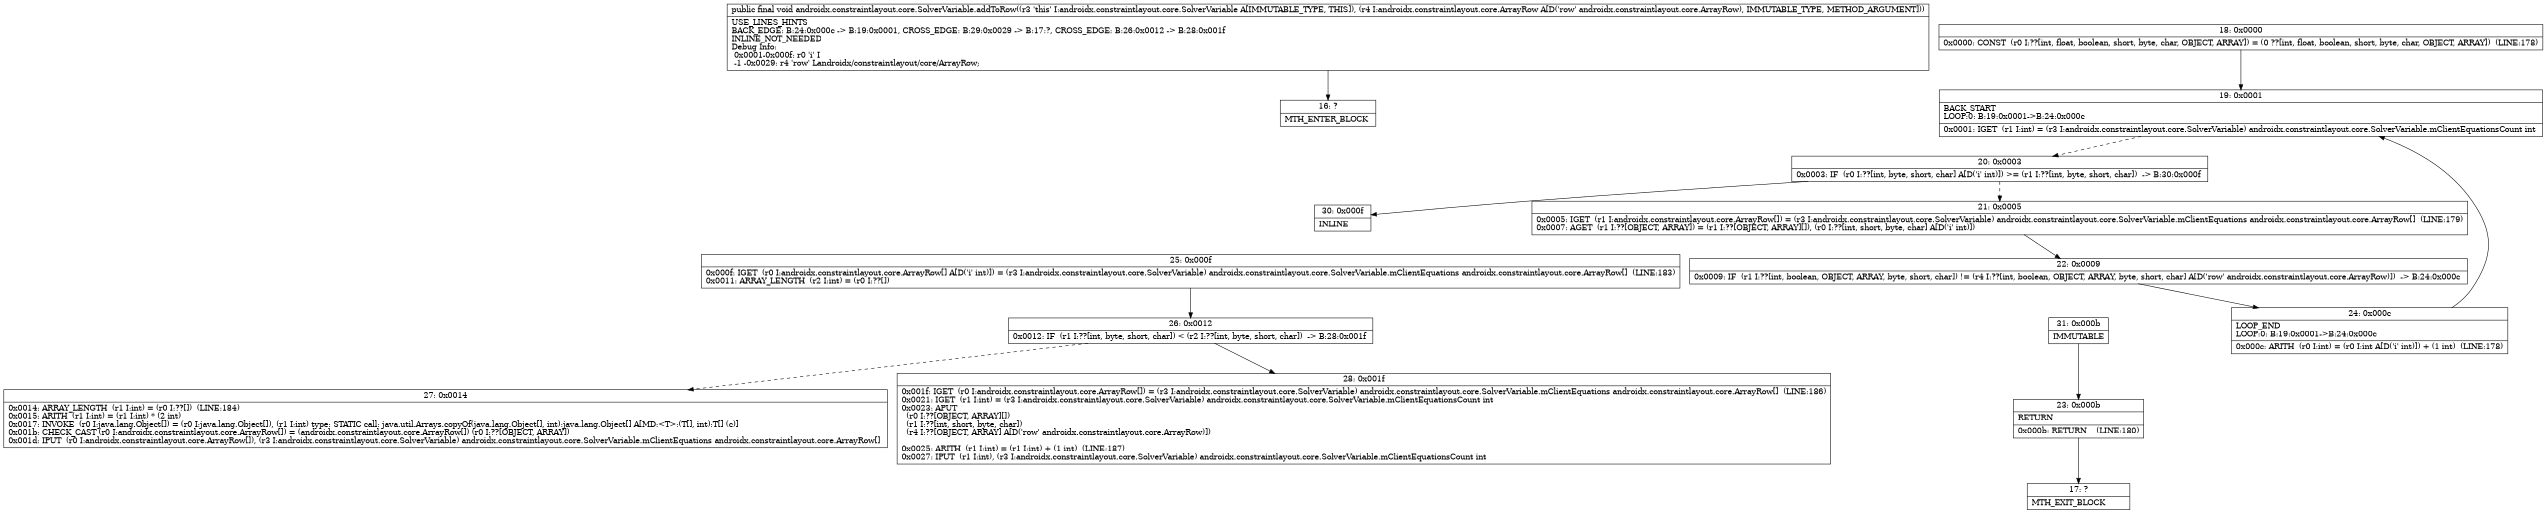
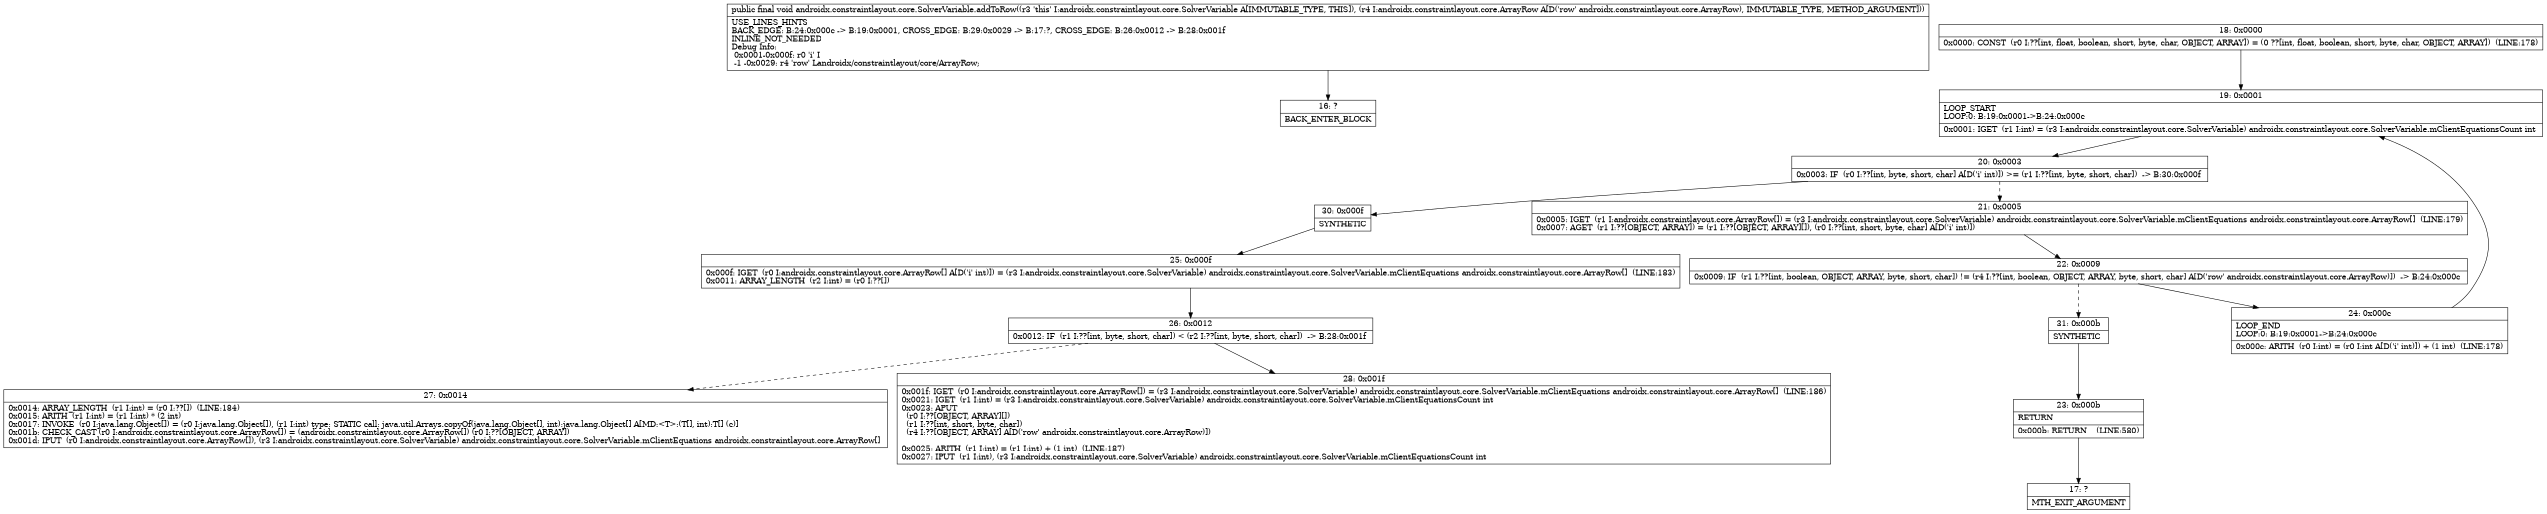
node "19: 0x0001": text "BACK_START" -> "LOOP_START"
node "16: ?": text "MTH_ENTER_BLOCK" -> "BACK_ENTER_BLOCK"
edge "19: 0x0001" -> "20: 0x0003": style dashed -> solid
node "30: 0x000f": text "INLINE" -> "SYNTHETIC"
edge "30: 0x000f" -> "25: 0x000f": added
edge "22: 0x0009" -> "31: 0x000b": added
node "31: 0x000b": text "IMMUTABLE" -> "SYNTHETIC"
node "23: 0x000b": text "0x000b: RETURN    (LINE:180)" -> "0x000b: RETURN    (LINE:580)"
node "17: ?": text "MTH_EXIT_BLOCK" -> "MTH_EXIT_ARGUMENT"
